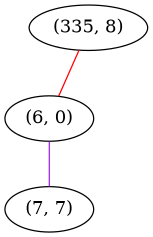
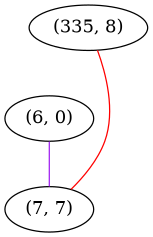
edge "(335, 8)" -- "(6, 0)": now "(335, 8)" -- "(7, 7)"
